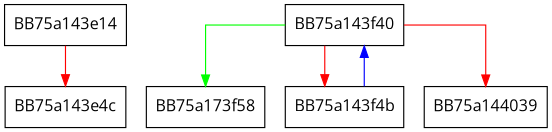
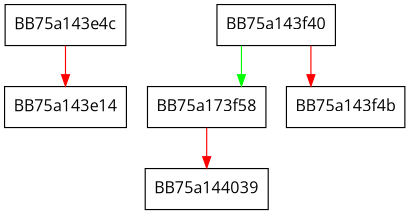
edge "BB75a143f40" -> "BB75a144039": now "BB75a173f58" -> "BB75a144039"
edge "BB75a143e14" -> "BB75a143e4c": reversed
edge "BB75a143f4b" -> "BB75a143f40": removed
